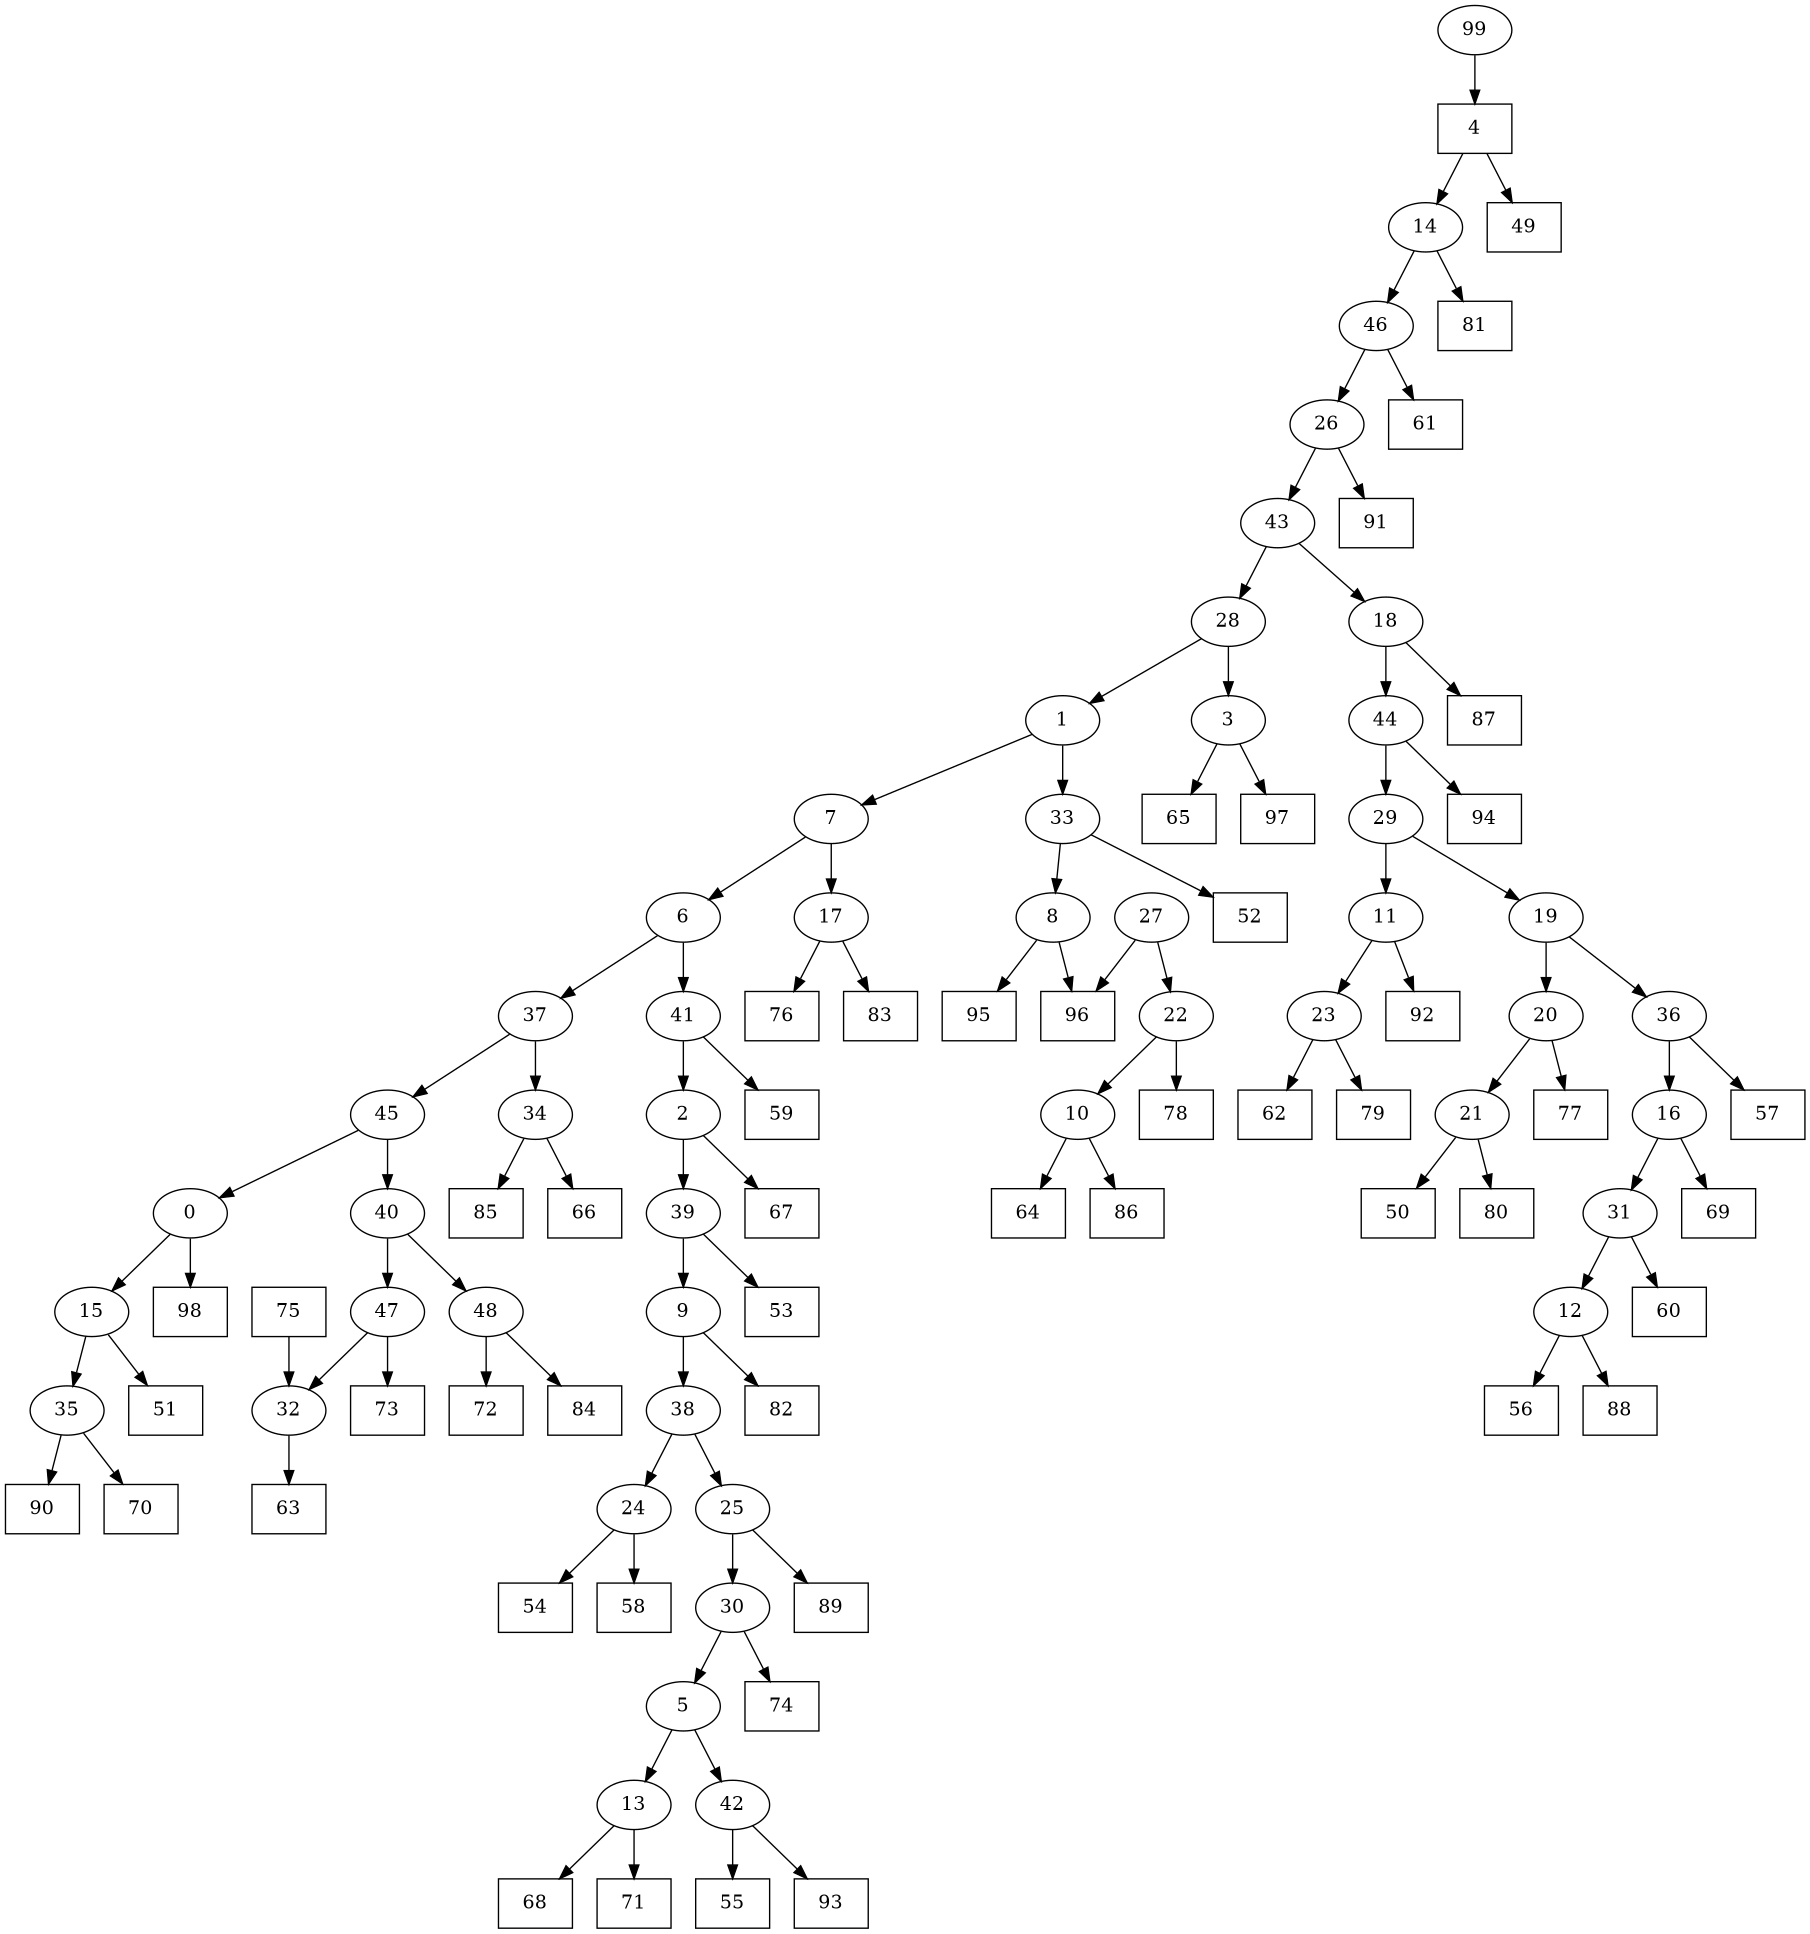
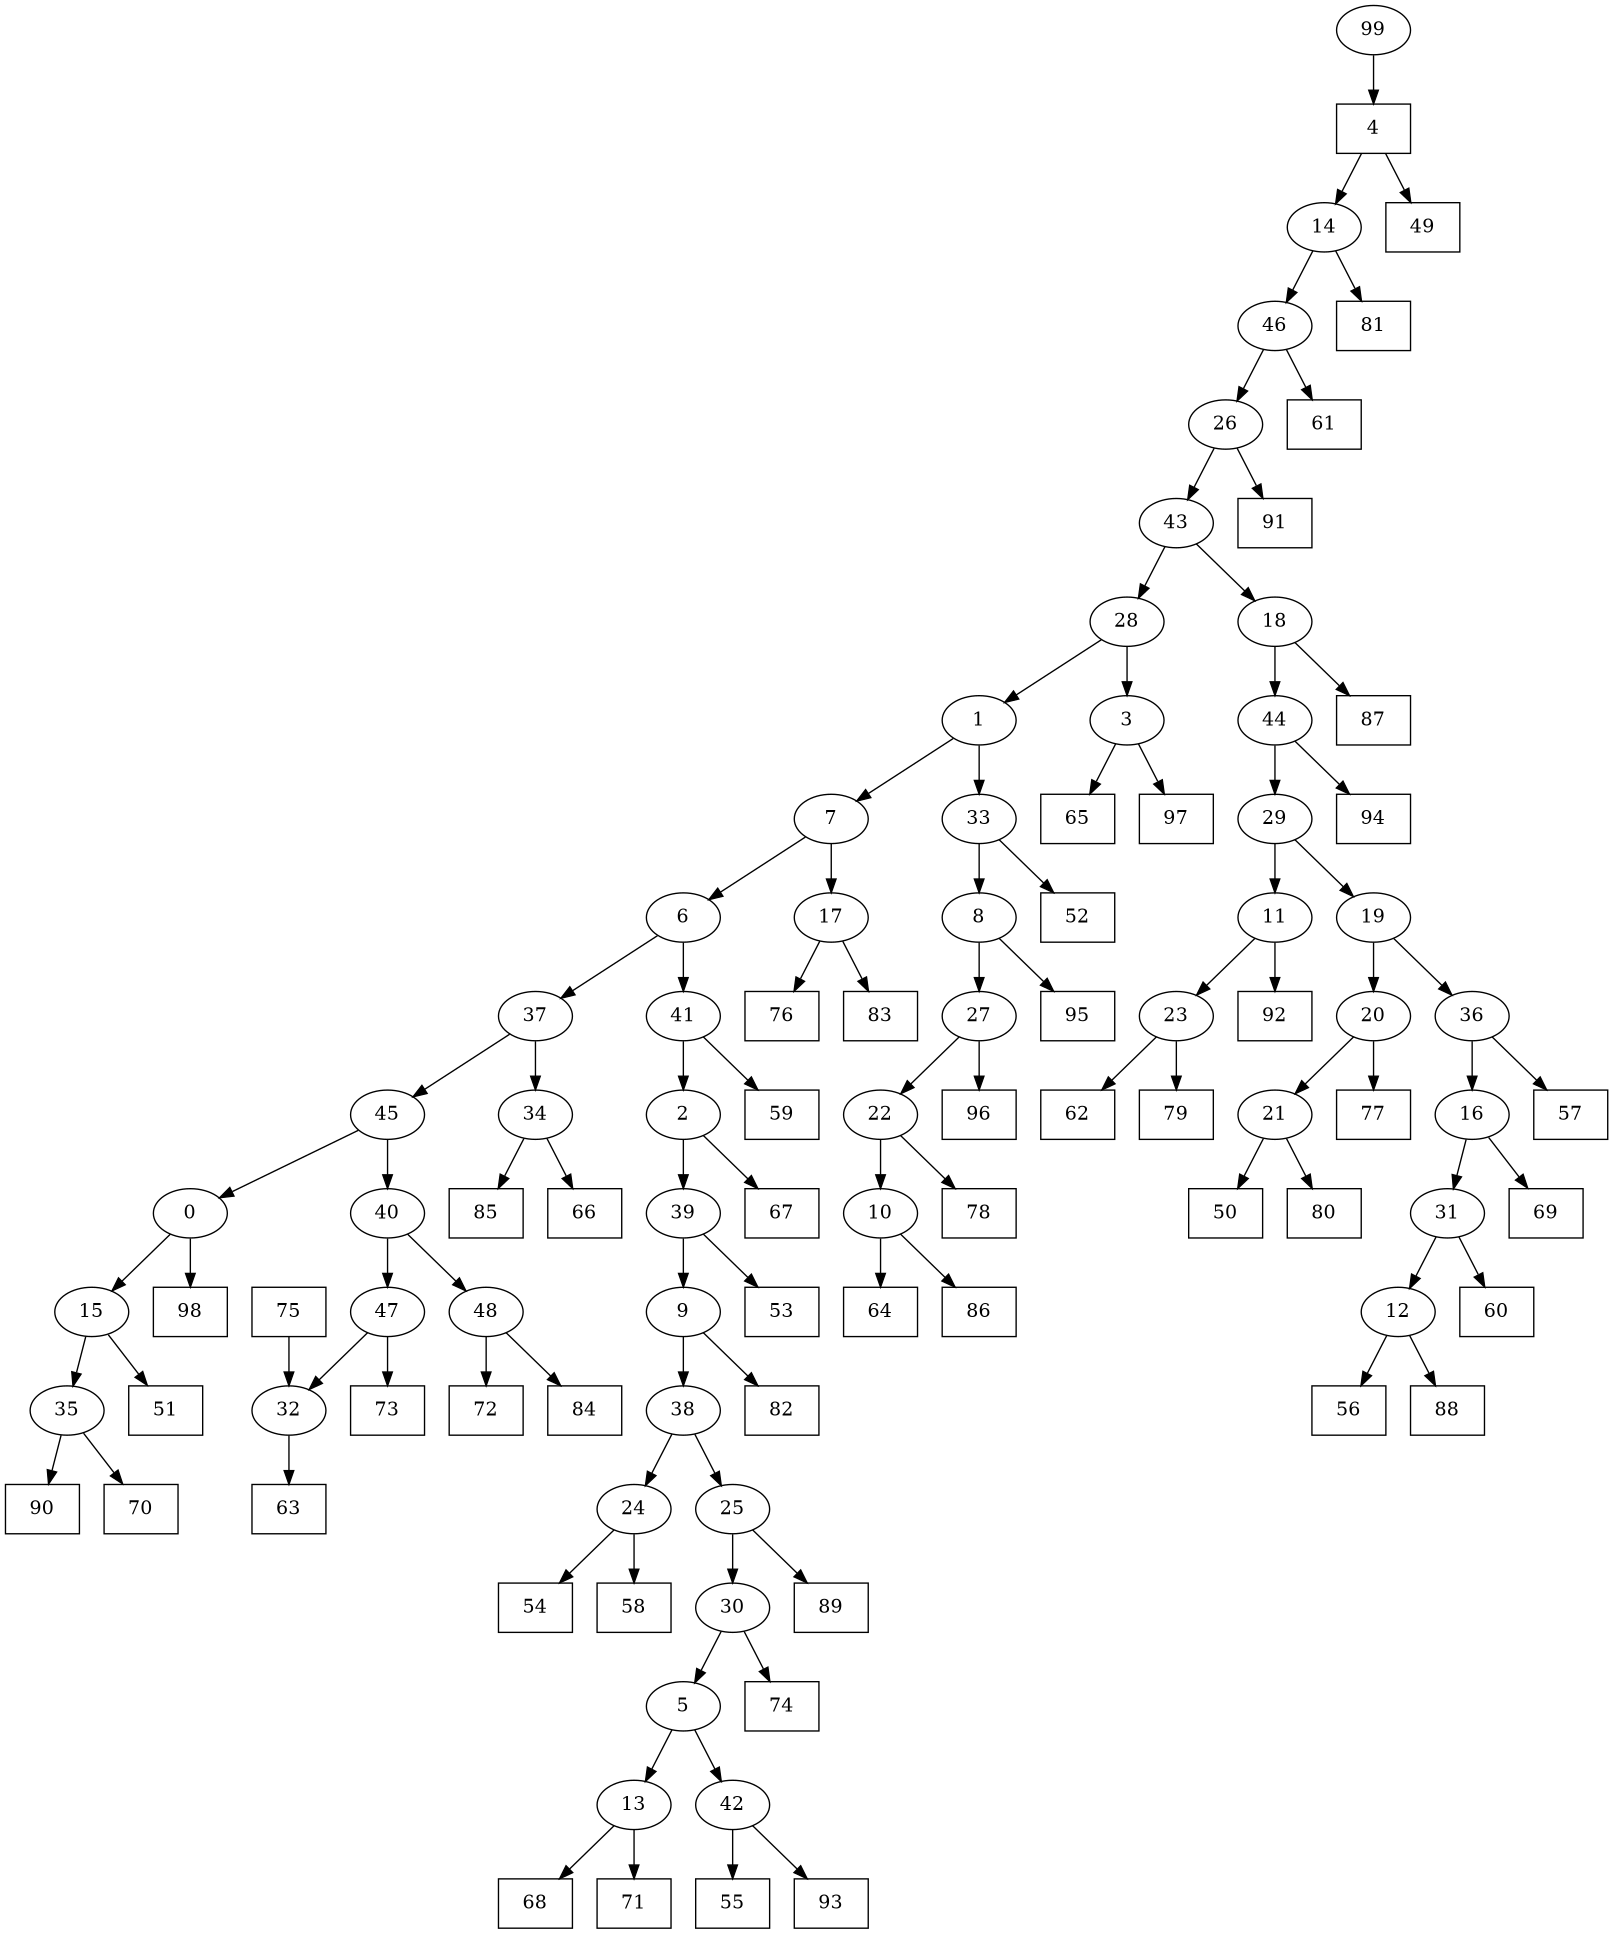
edge "8" -> "96": now "8" -> "27"
